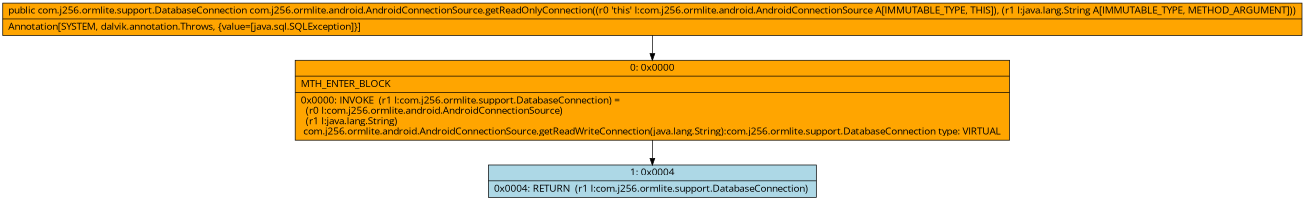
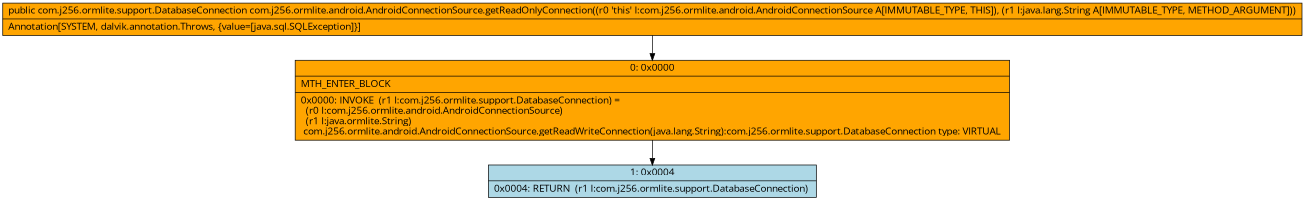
node "0: 0x0000": text "(r1 I:java.lang.String)" -> "(r1 I:java.ormlite.String)"
